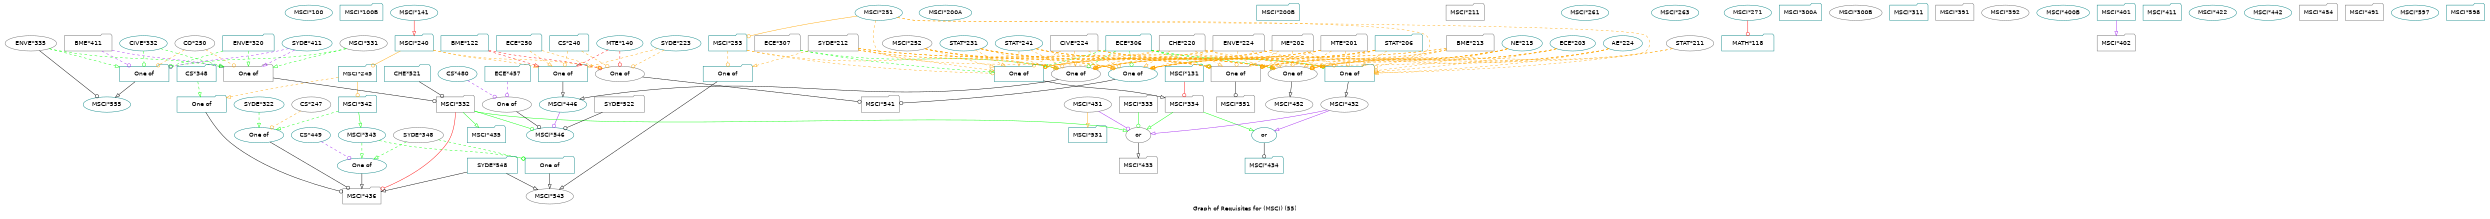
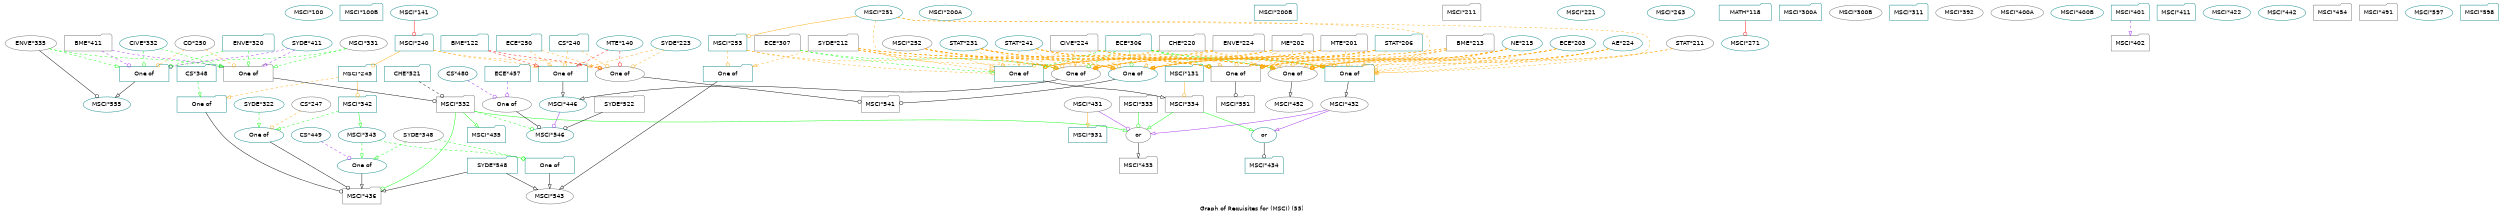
node "MSCI*261": label "MSCI*261" -> "MSCI*221"
node "MSCI*391": removed
node "MSCI*400A": added
edge "MSCI*141" -> "MSCI*240": arrowhead onormal -> odot
edge "MSCI*271" -> "MATH*118": reversed
edge "MSCI*401" -> "MSCI*402": style solid -> dashed
edge "CHE*521" -> "MSCI*332": style solid -> dashed
edge "MSCI*131" -> "MSCI*334": color red -> orange
edge "MSCI*332" -> "MSCI*546": style solid -> dashed
edge "MSCI*332" -> "MSCI*436": color red -> green
